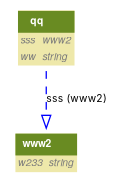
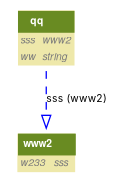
node "www2": text "string" -> "sss"
